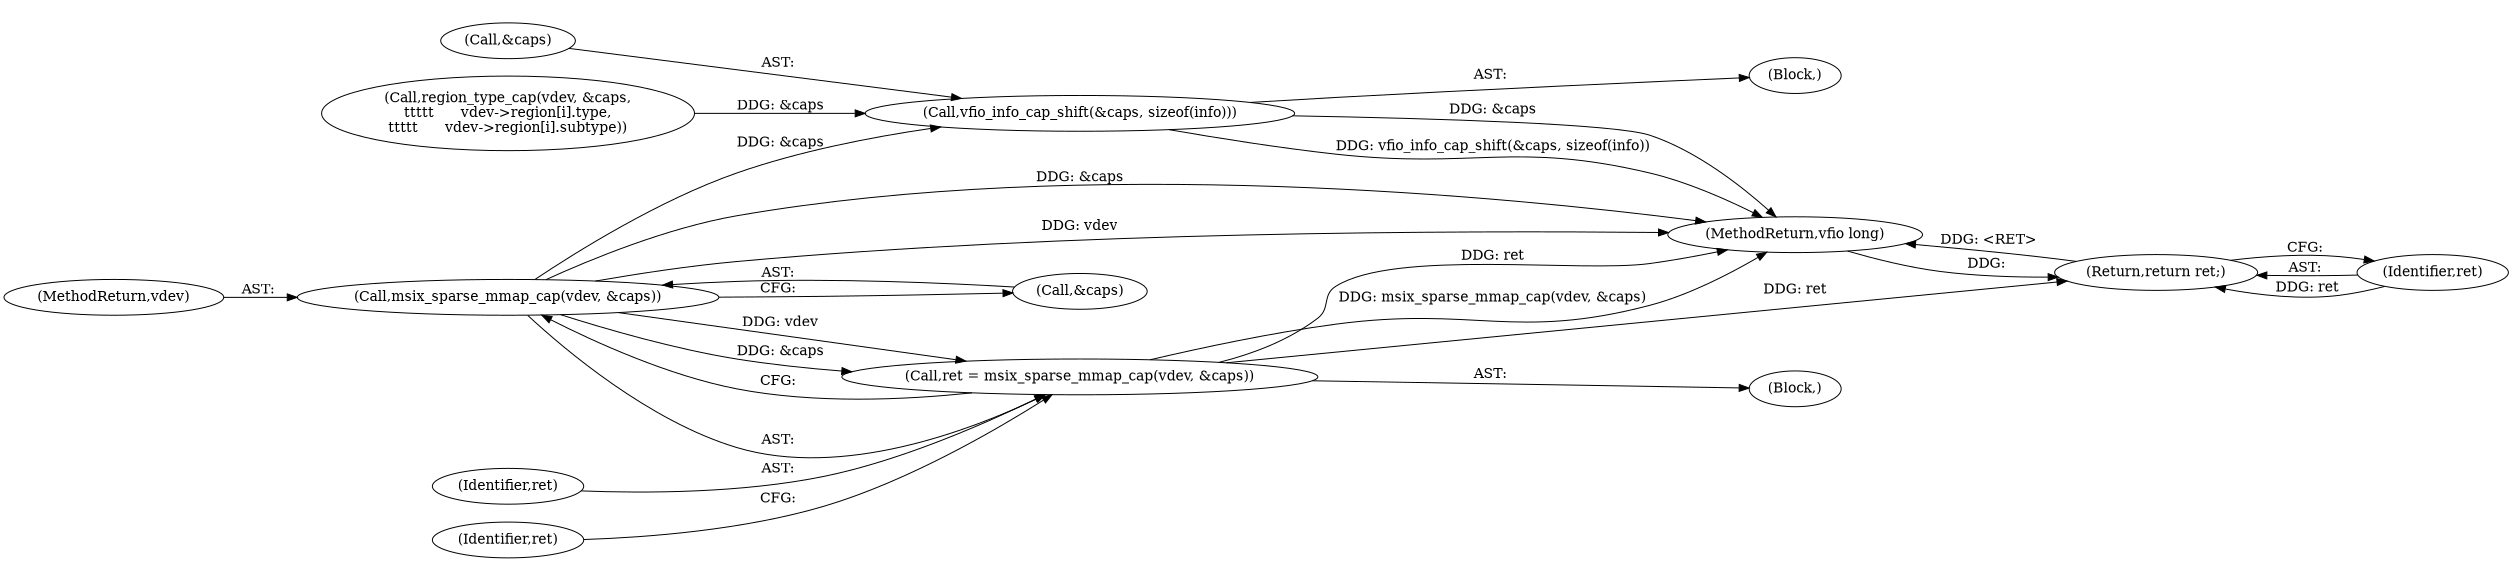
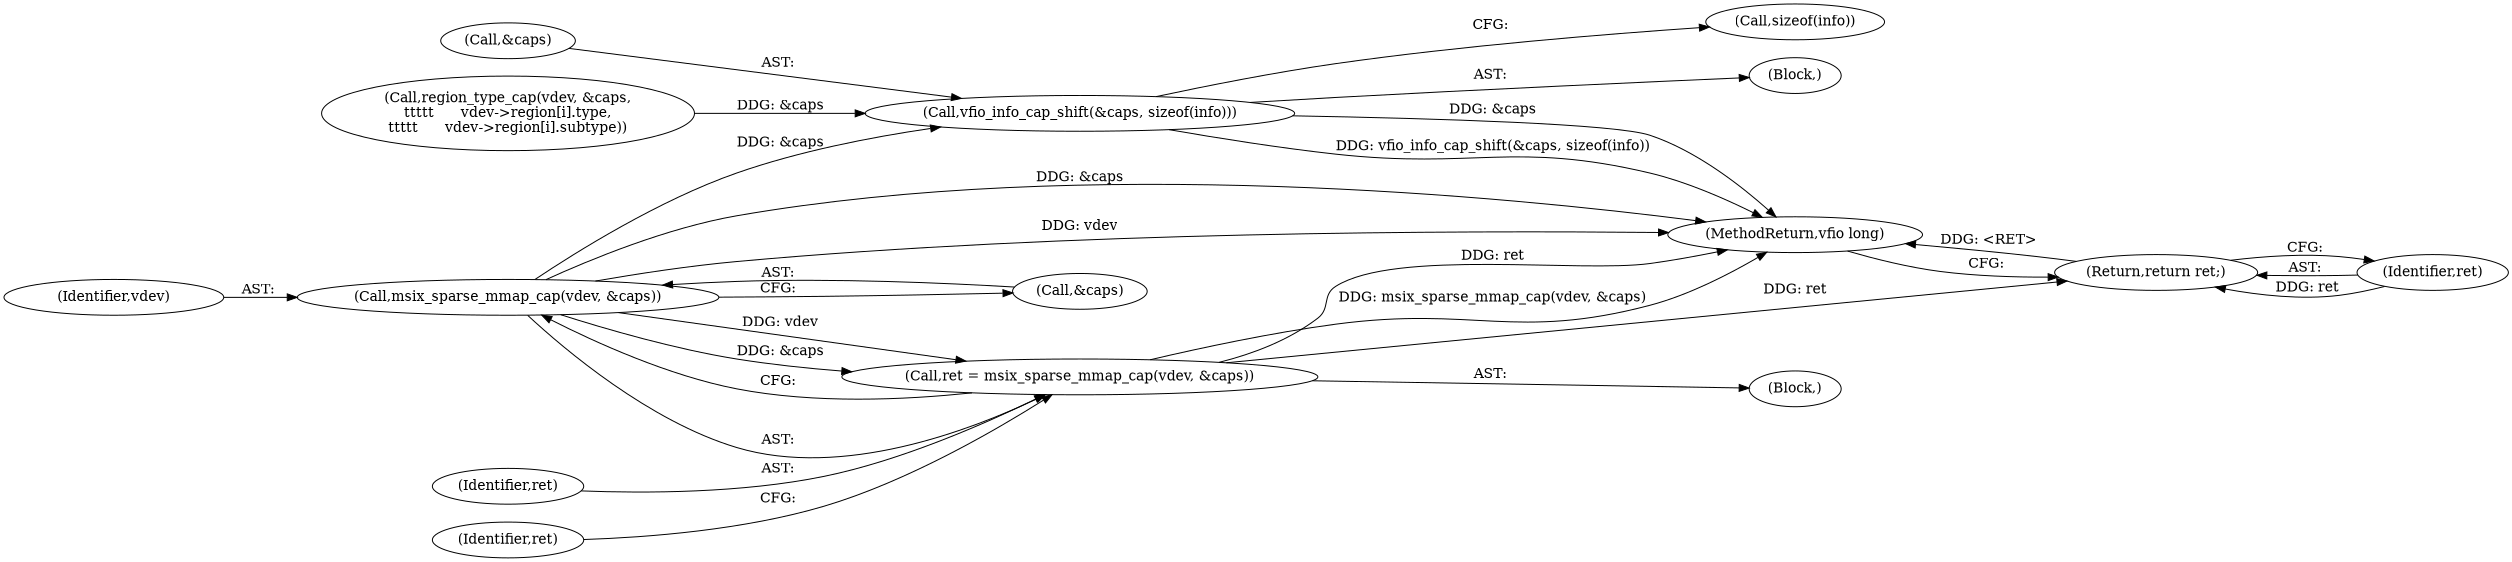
node "(Call,sizeof(info))": added
edge "(MethodReturn,vfio long)" -> "(Return,return ret;)": label "DDG: " -> "CFG: "
node "(MethodReturn,vdev)": label "(MethodReturn,vdev)" -> "(Identifier,vdev)"
